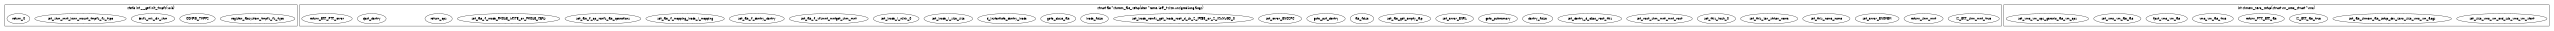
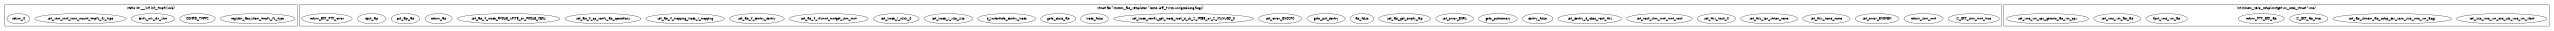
cluster "static int __get init_tmpfs(void)": label "static int __get init_tmpfs(void)" -> "static int __init init_tmpfs(void)"
cluster "int shmem_zero_setup(struct vm_area_struct *vma)": label "int shmem_zero_setup(struct vm_area_struct *vma)" -> "int shmem_zero_setup(mntget vm_area_struct *vma)"
node "dput_dentry": label "dput_dentry" -> "dput_filp"
node "put_filp_file": added
node "return_ops": label "return_ops" -> "return_file"
node "vma_vm_file_true": removed
